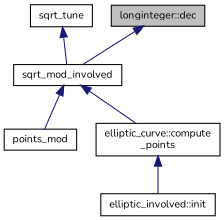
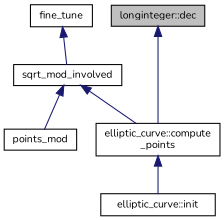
node "sqrt_tune": label "sqrt_tune" -> "fine_tune"
edge "sqrt_mod_involved" -> "longinteger::dec": now "elliptic_curve::compute _points" -> "longinteger::dec"
node "elliptic_involved::init": label "elliptic_involved::init" -> "elliptic_curve::init"
